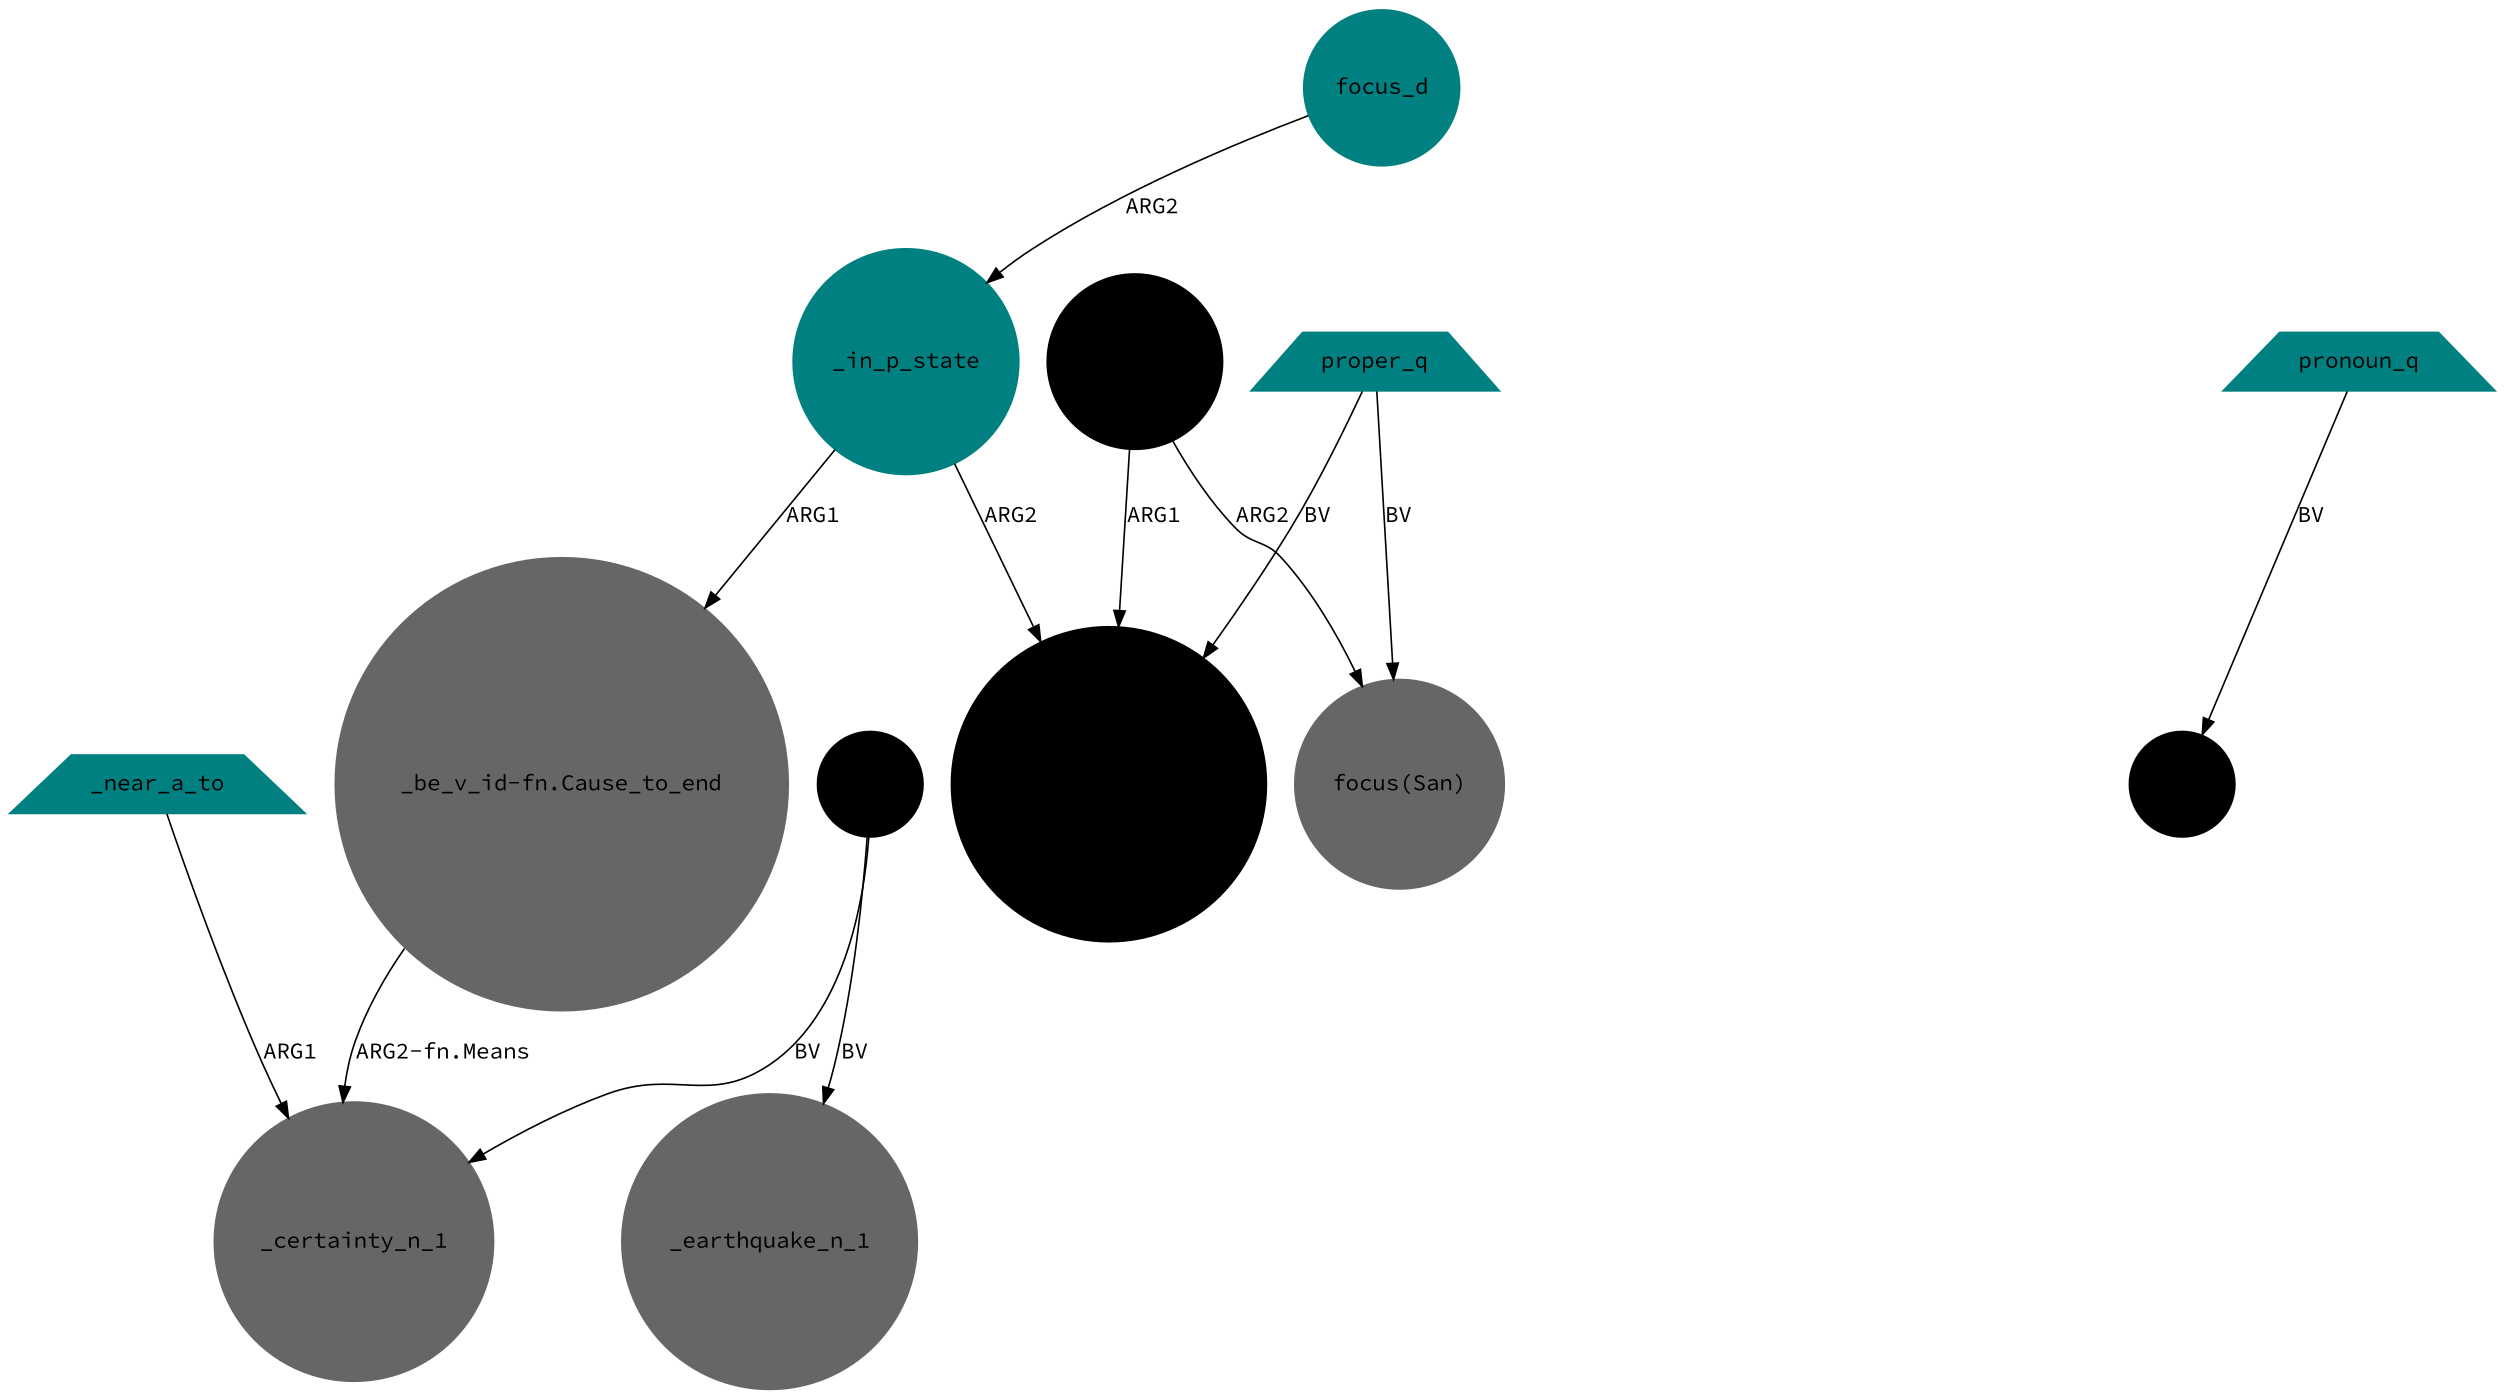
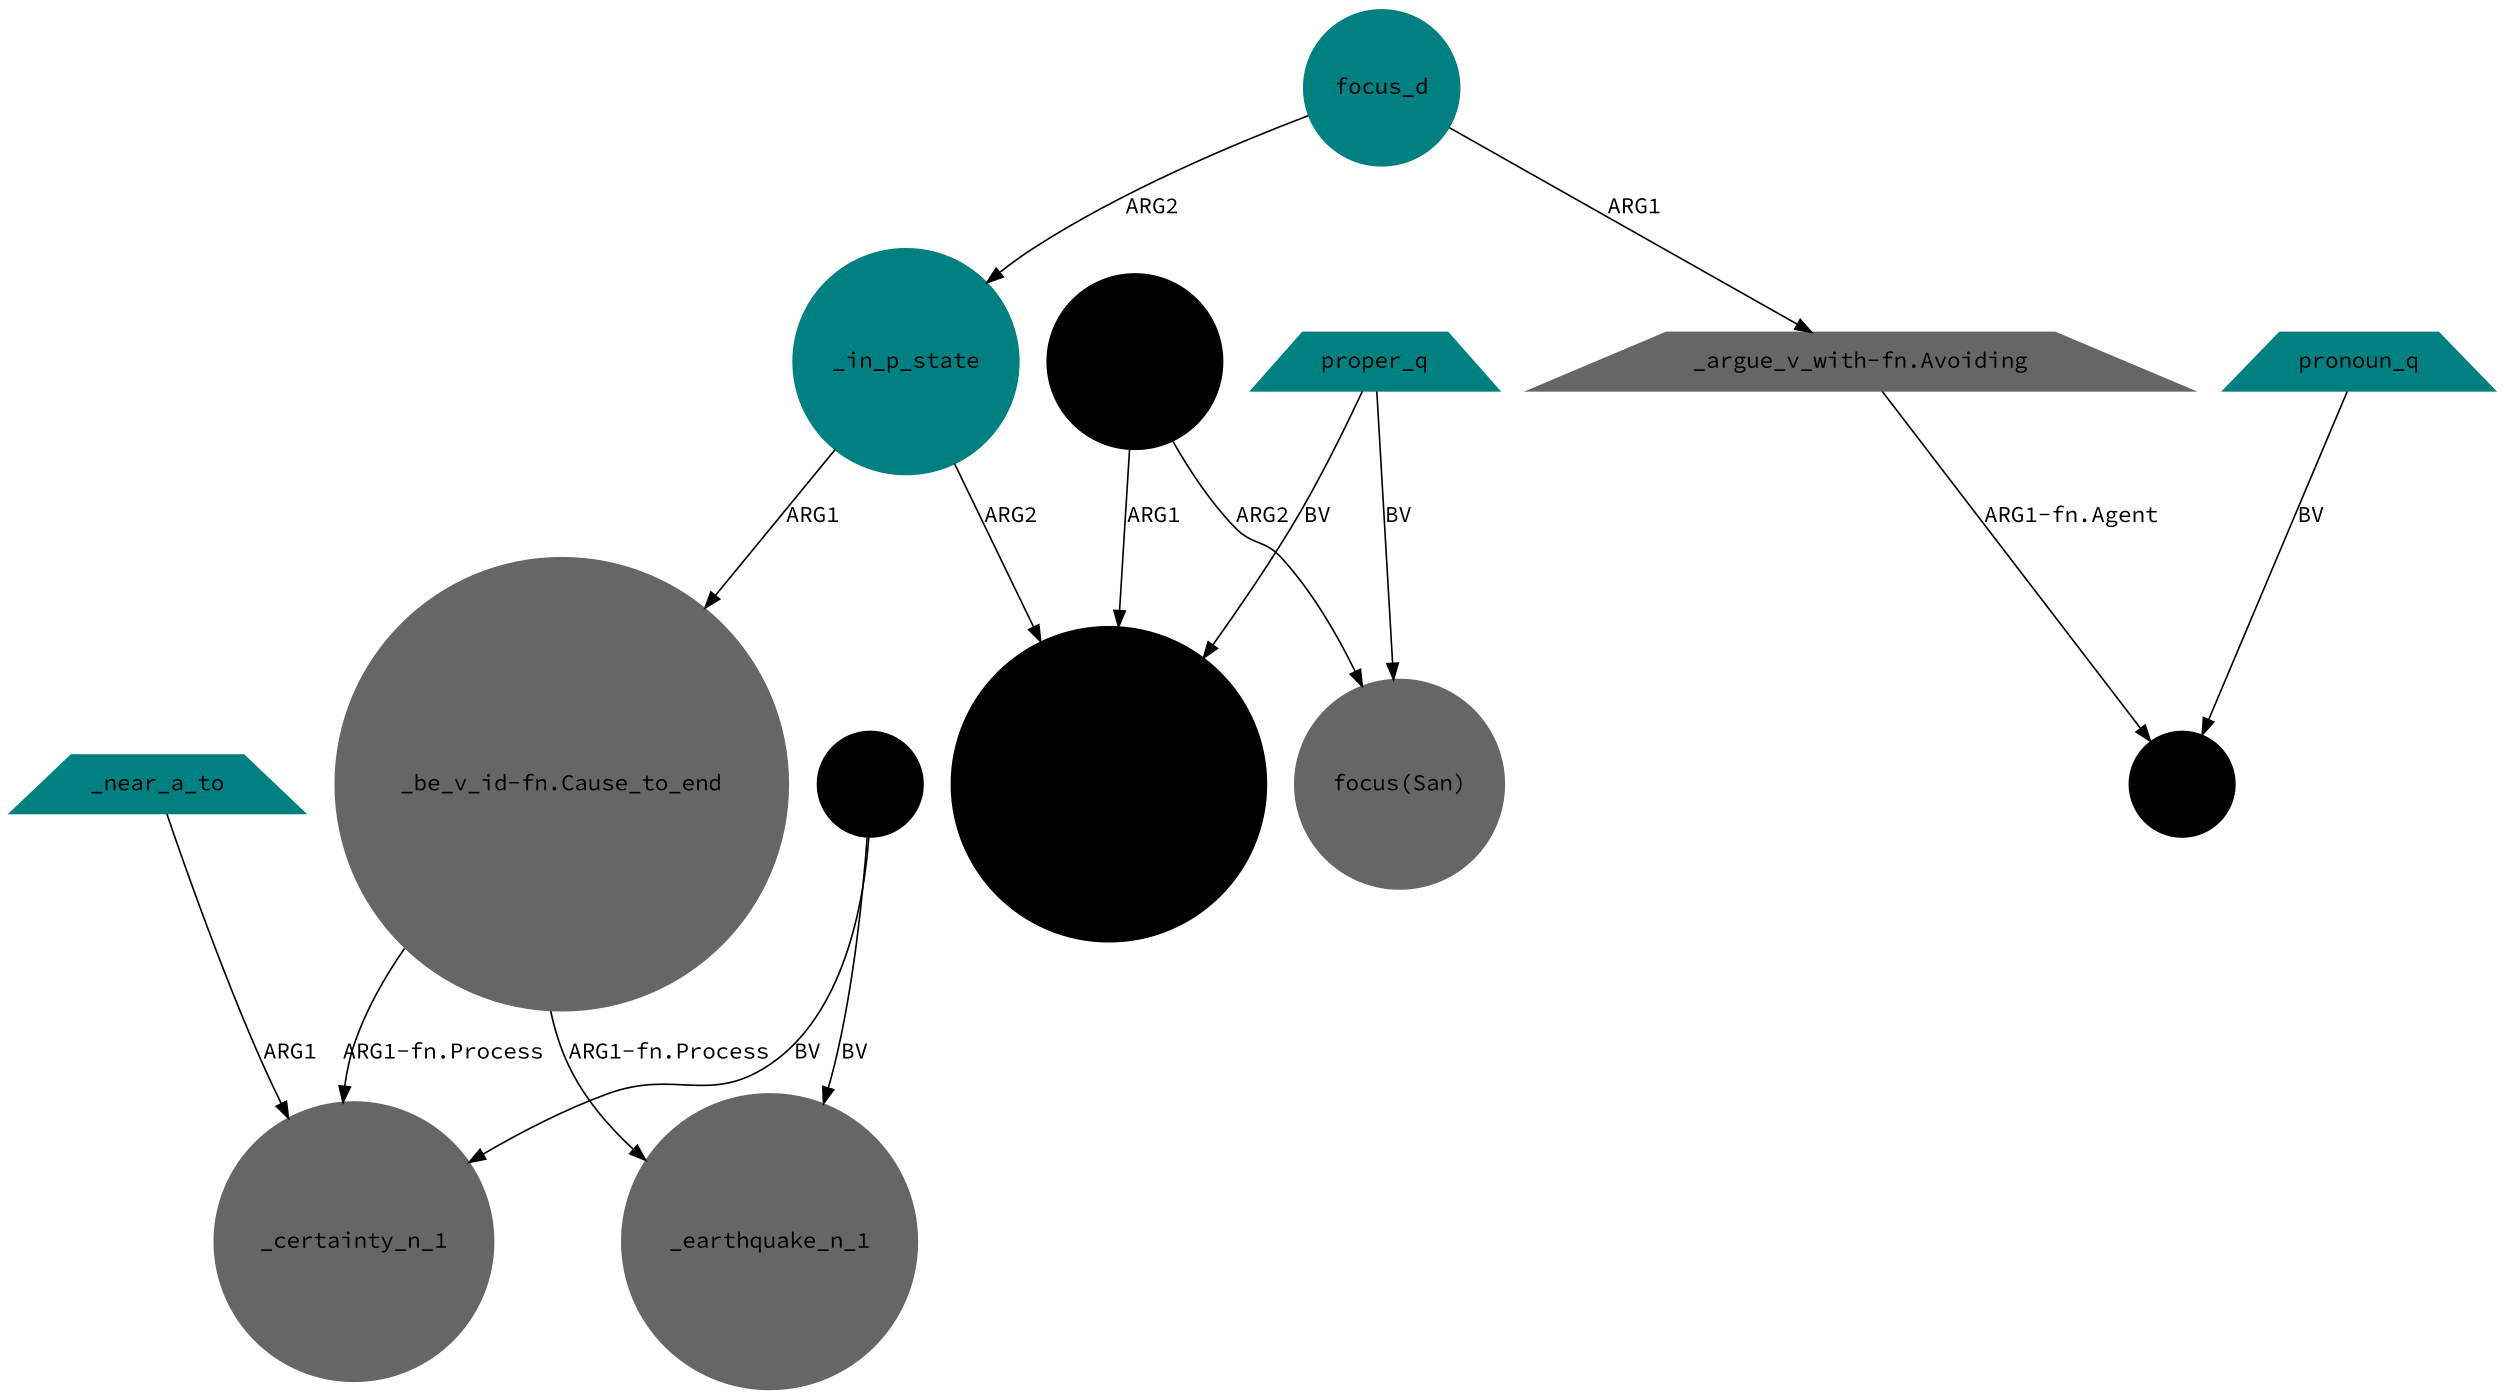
node "_argue_v_with-fn.Avoiding": added
edge "_be_v_id-fn.Cause_to_end" -> "_certainty_n_1": label "ARG2-fn.Means" -> "ARG1-fn.Process"
edge "_be_v_id-fn.Cause_to_end" -> "_earthquake_n_1": added, label "ARG1-fn.Process"
